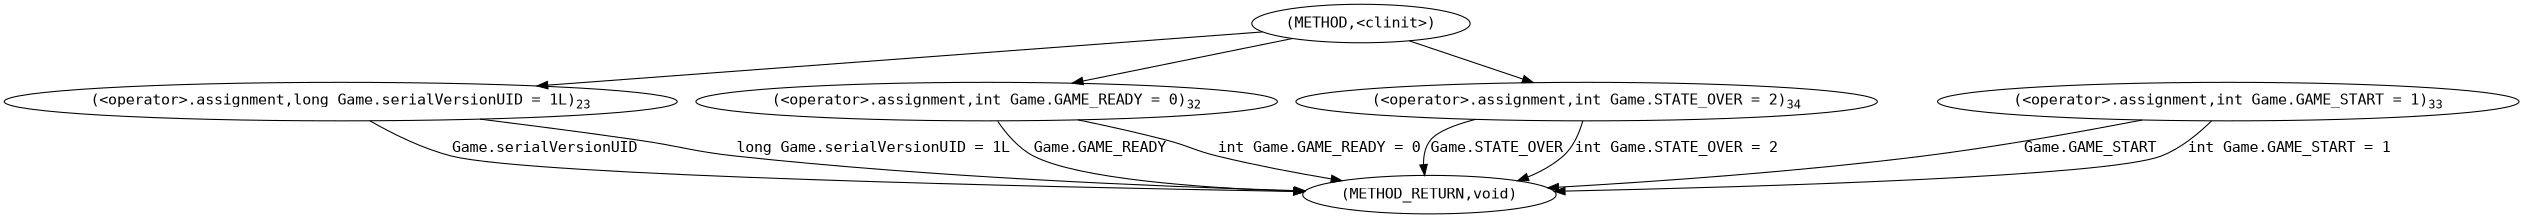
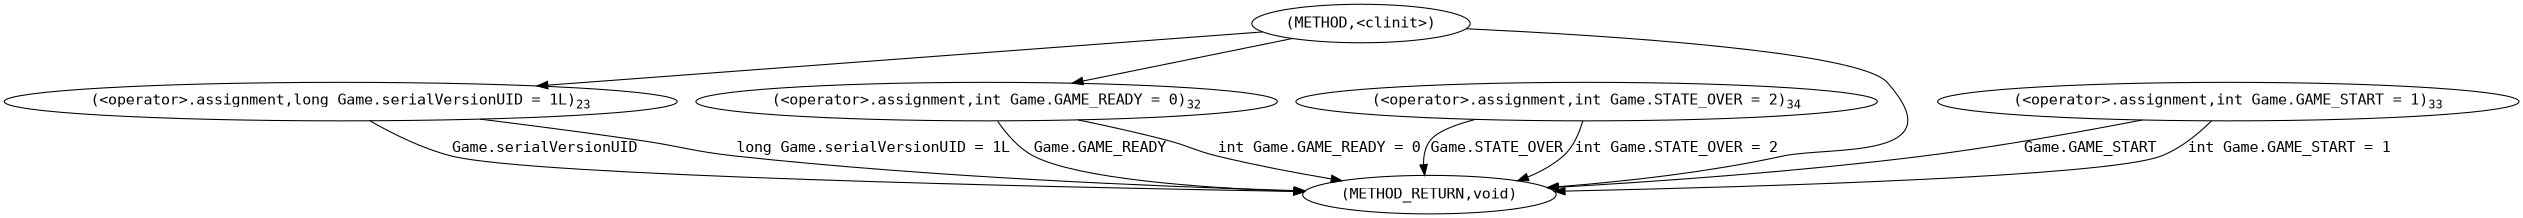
edge "(METHOD,<clinit>)" -> "(<operator>.assignment,int Game.STATE_OVER = 2)": now "(METHOD,<clinit>)" -> "(METHOD_RETURN,void)"
